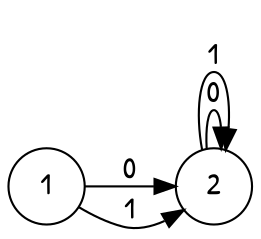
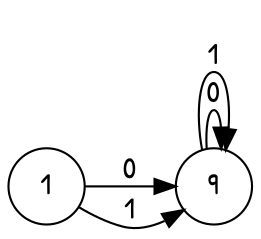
node "2": label "2" -> "9"
